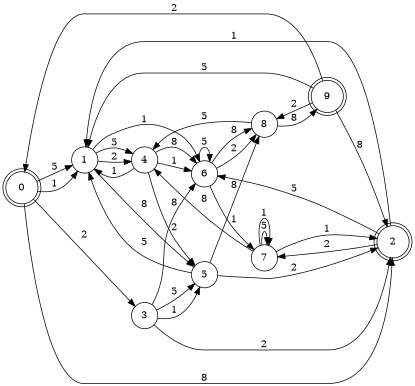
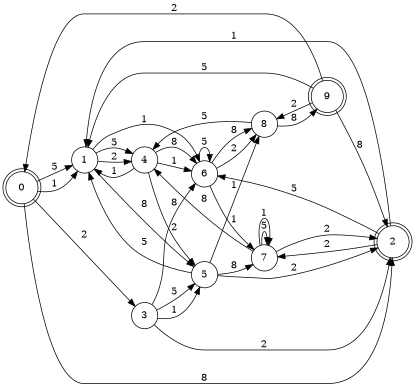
edge "5" -> "8": label "8" -> "1"
edge "7" -> "2": label "1" -> "2"
edge "5" -> "7": added, label "8"
